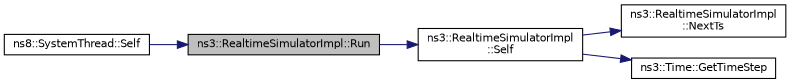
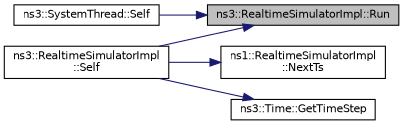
node "ns3::RealtimeSimulatorImpl ::NextTs": label "ns3::RealtimeSimulatorImpl ::NextTs" -> "ns1::RealtimeSimulatorImpl ::NextTs"
node "ns8::SystemThread::Self": label "ns8::SystemThread::Self" -> "ns3::SystemThread::Self"
edge "ns3::RealtimeSimulatorImpl::Run" -> "ns3::RealtimeSimulatorImpl ::Self": reversed
